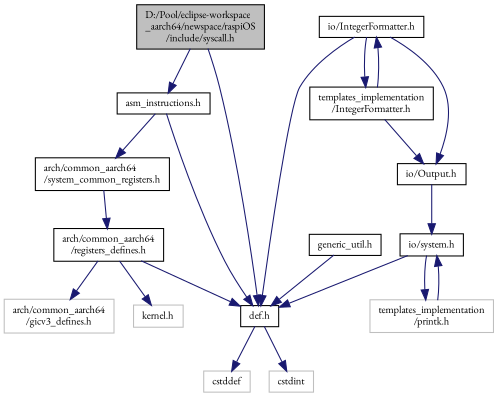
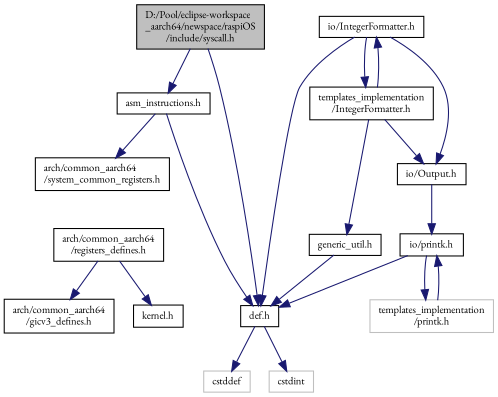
edge "templates_implementation /IntegerFormatter.h" -> "generic_util.h": added
edge "arch/common_aarch64 /system_common_registers.h" -> "arch/common_aarch64 /registers_defines.h": removed
node "io/system.h": label "io/system.h" -> "io/printk.h"
edge "arch/common_aarch64 /registers_defines.h" -> "def.h": removed
node "arch/common_aarch64 /gicv3_defines.h": color grey75 -> black
node "kernel.h": color grey75 -> black
